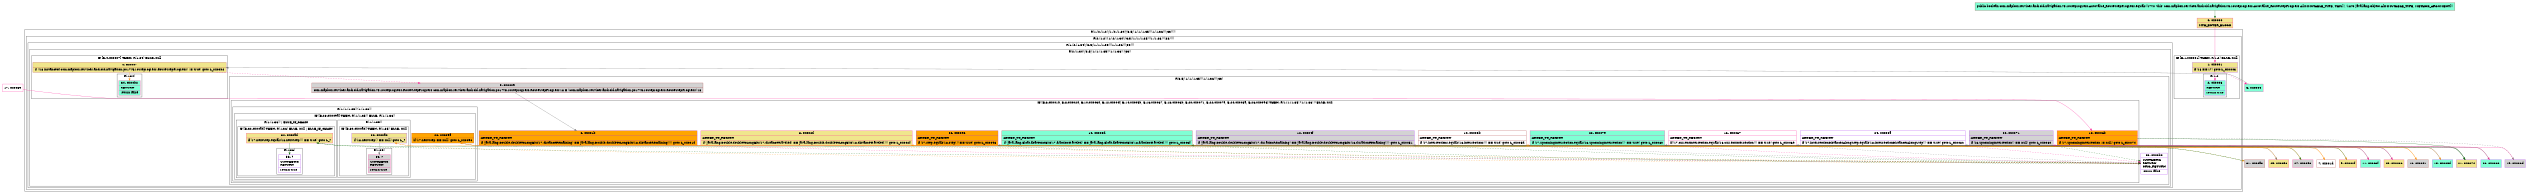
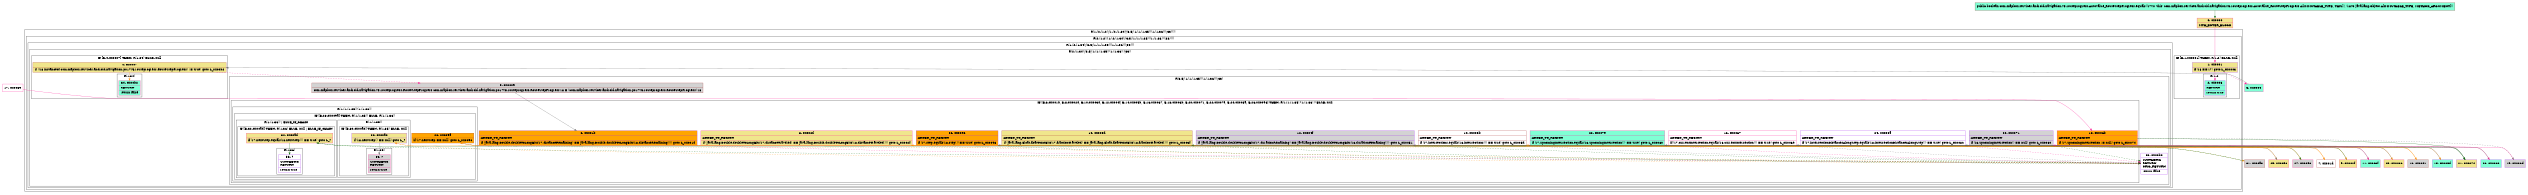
node "10: 0x003d": fillcolor aquamarine -> khaki
edge "24: 0x008a" -> "25: 0x008c": color deeppink -> darkorange
